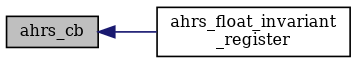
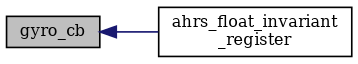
node "ahrs_cb": label "ahrs_cb" -> "gyro_cb"
